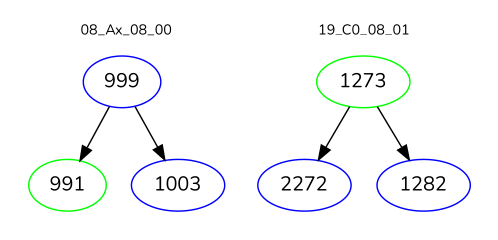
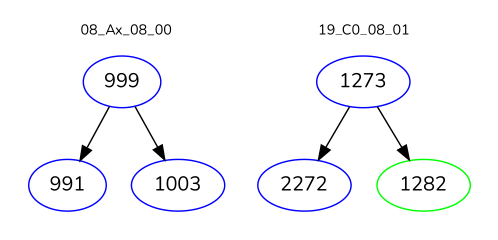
node "1273": color green -> blue
node "991": color green -> blue
node "1282": color blue -> green
